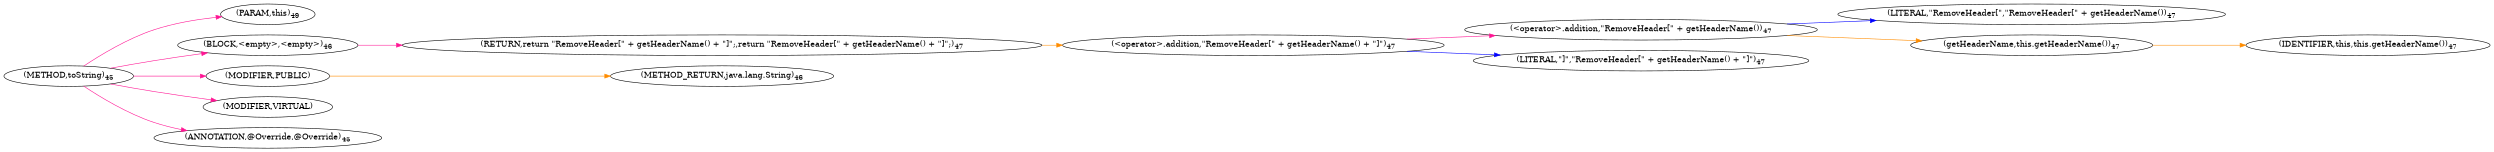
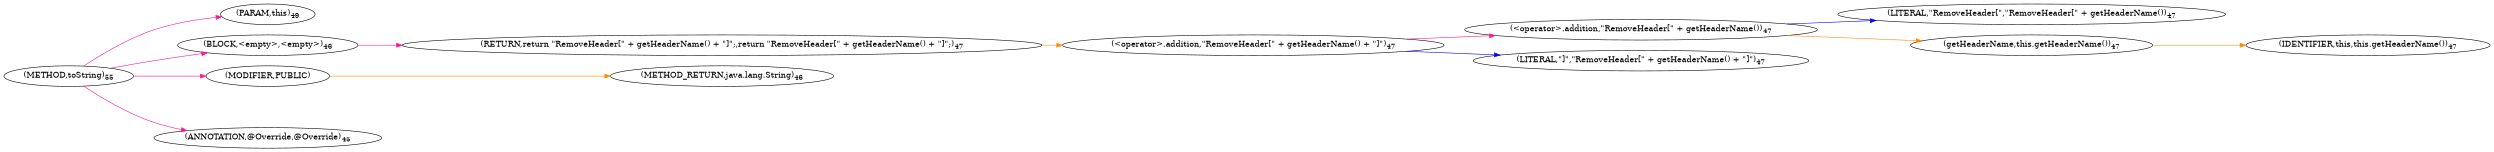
node "(METHOD,toString)": text "45" -> "55"
node "(MODIFIER,VIRTUAL)": removed
